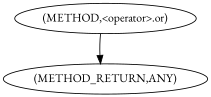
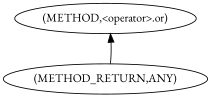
edge "(METHOD,<operator>.or)" -> "(METHOD_RETURN,ANY)": reversed
